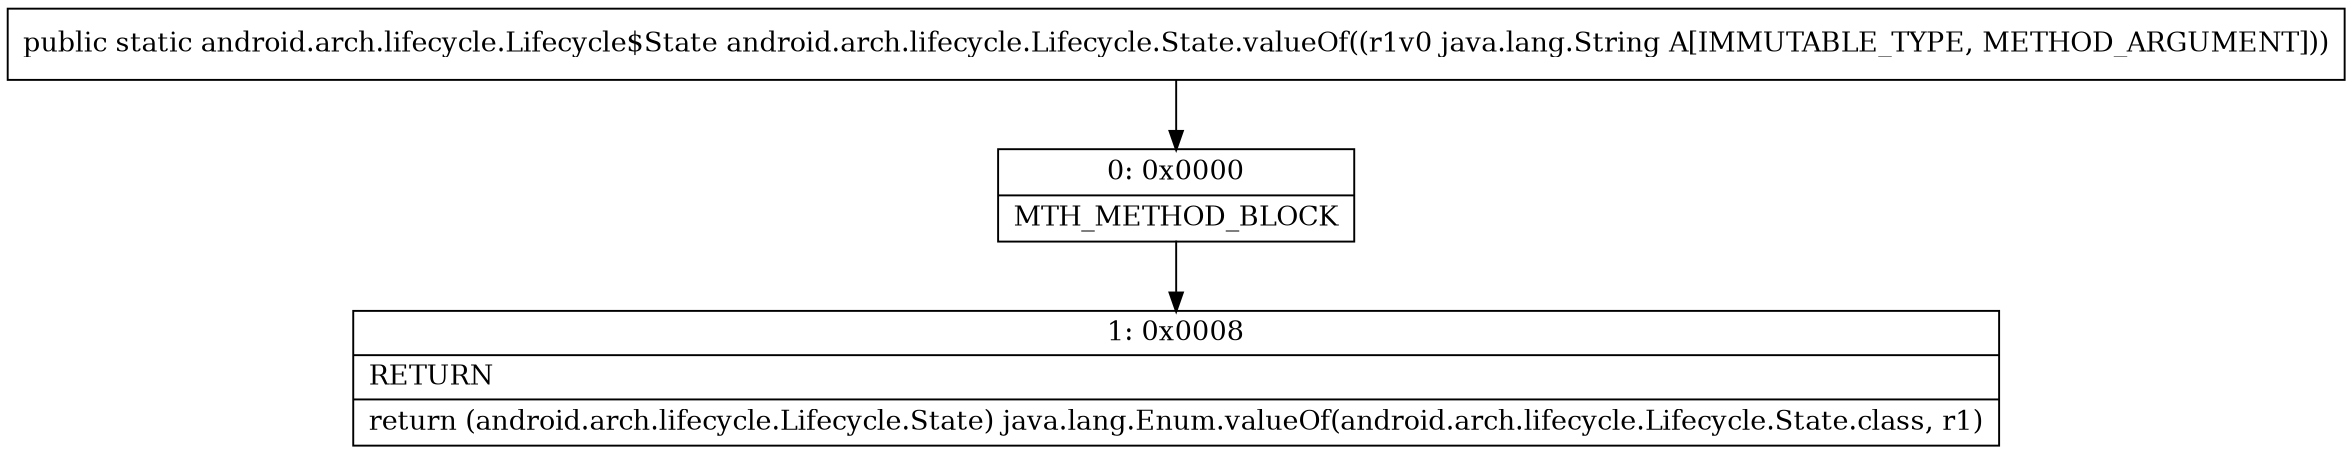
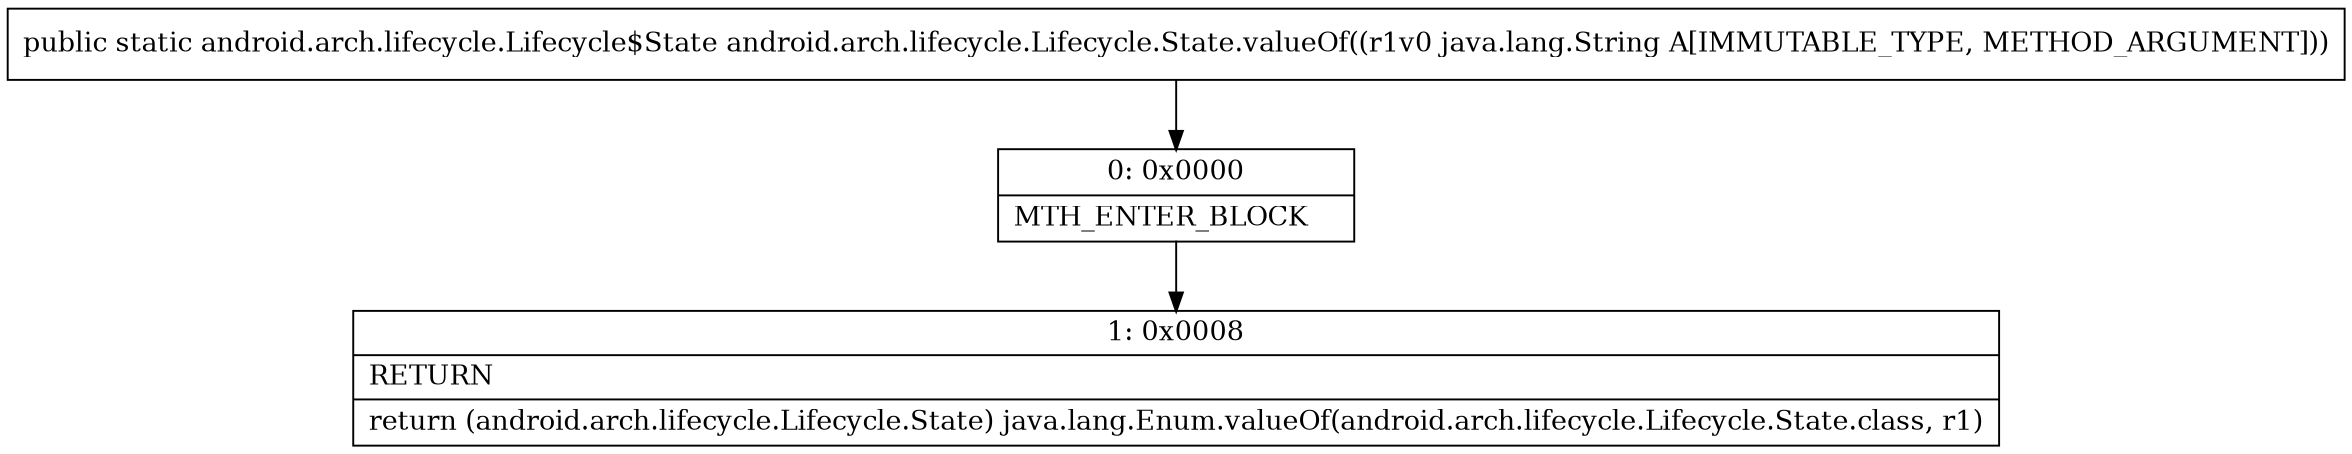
node "0: 0x0000": text "MTH_METHOD_BLOCK" -> "MTH_ENTER_BLOCK"
